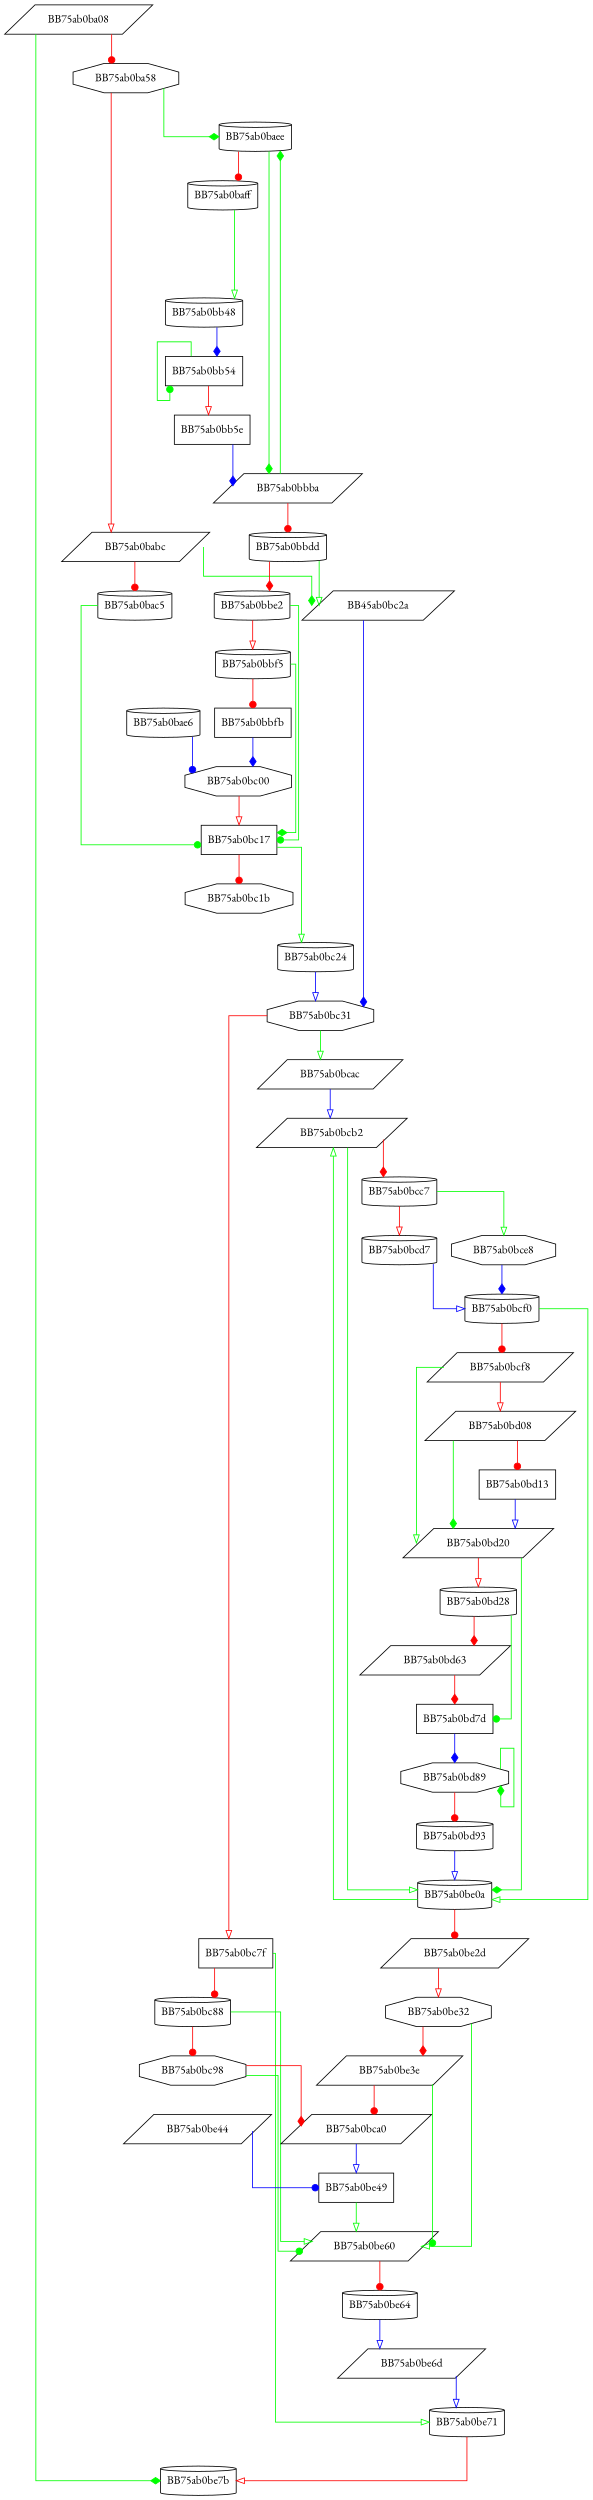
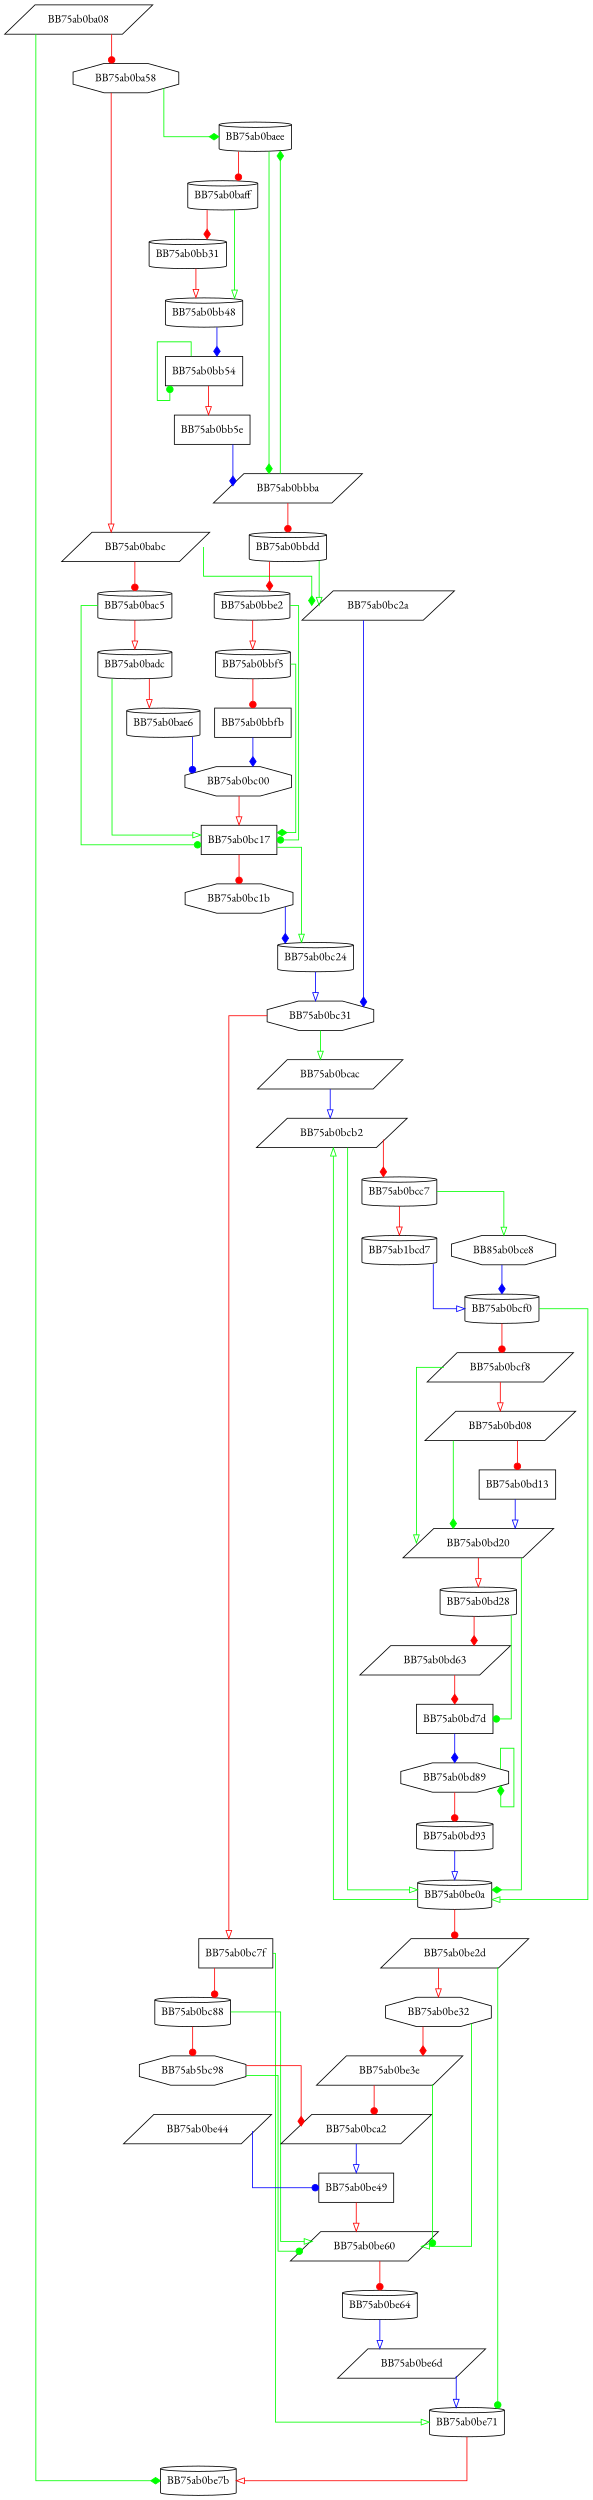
node "BB75ab0bb31": added
node "BB45ab0bc2a": label "BB45ab0bc2a" -> "BB75ab0bc2a"
node "BB75ab0badc": added
edge "BB75ab0bc1b" -> "BB75ab0bc24": added
node "BB75ab0bcd7": label "BB75ab0bcd7" -> "BB75ab1bcd7"
node "BB75ab0bce8": label "BB75ab0bce8" -> "BB85ab0bce8"
node "BB75ab0bc98": label "BB75ab0bc98" -> "BB75ab5bc98"
node "BB75ab0bca0": label "BB75ab0bca0" -> "BB75ab0bca2"
edge "BB75ab0be2d" -> "BB75ab0be71": added
edge "BB75ab0be49" -> "BB75ab0be60": color green -> red
